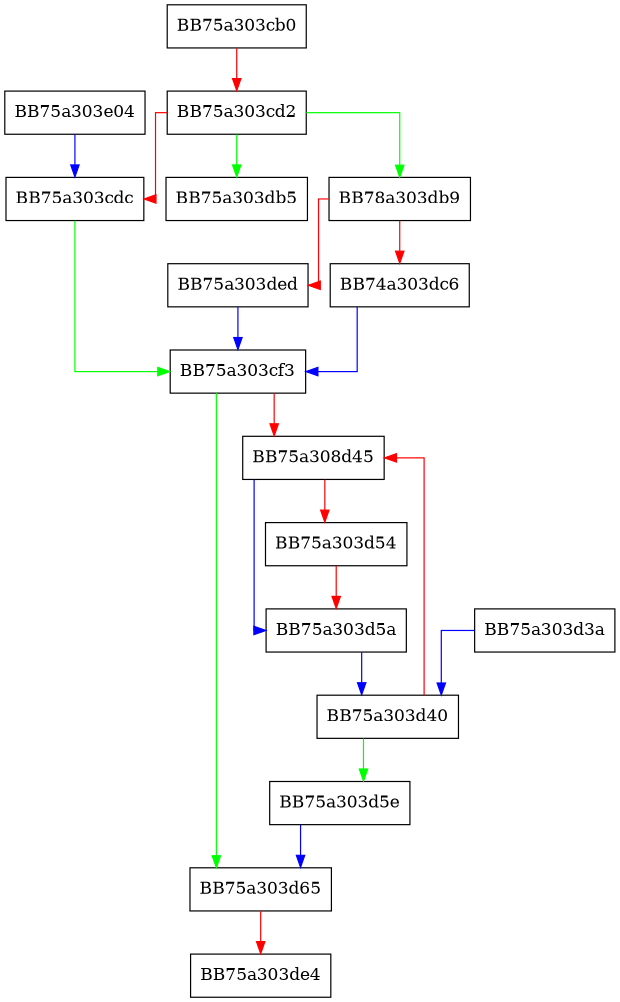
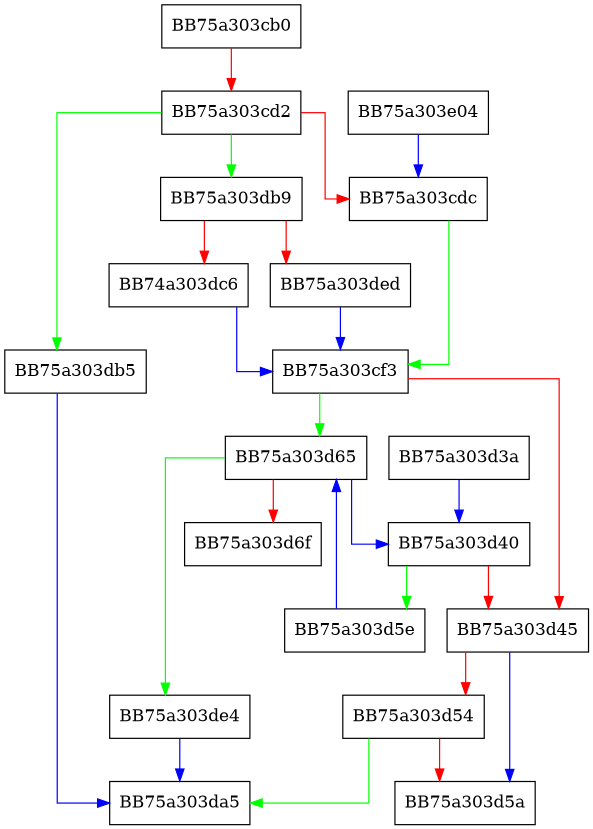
node "BB78a303db9": label "BB78a303db9" -> "BB75a303db9"
node "BB75a308d45": label "BB75a308d45" -> "BB75a303d45"
node "BB75a303d6f": added
edge "BB75a303d5a" -> "BB75a303d40": now "BB75a303d65" -> "BB75a303d40"
node "BB75a303da5": added
edge "BB75a303d65" -> "BB75a303de4": color red -> green
